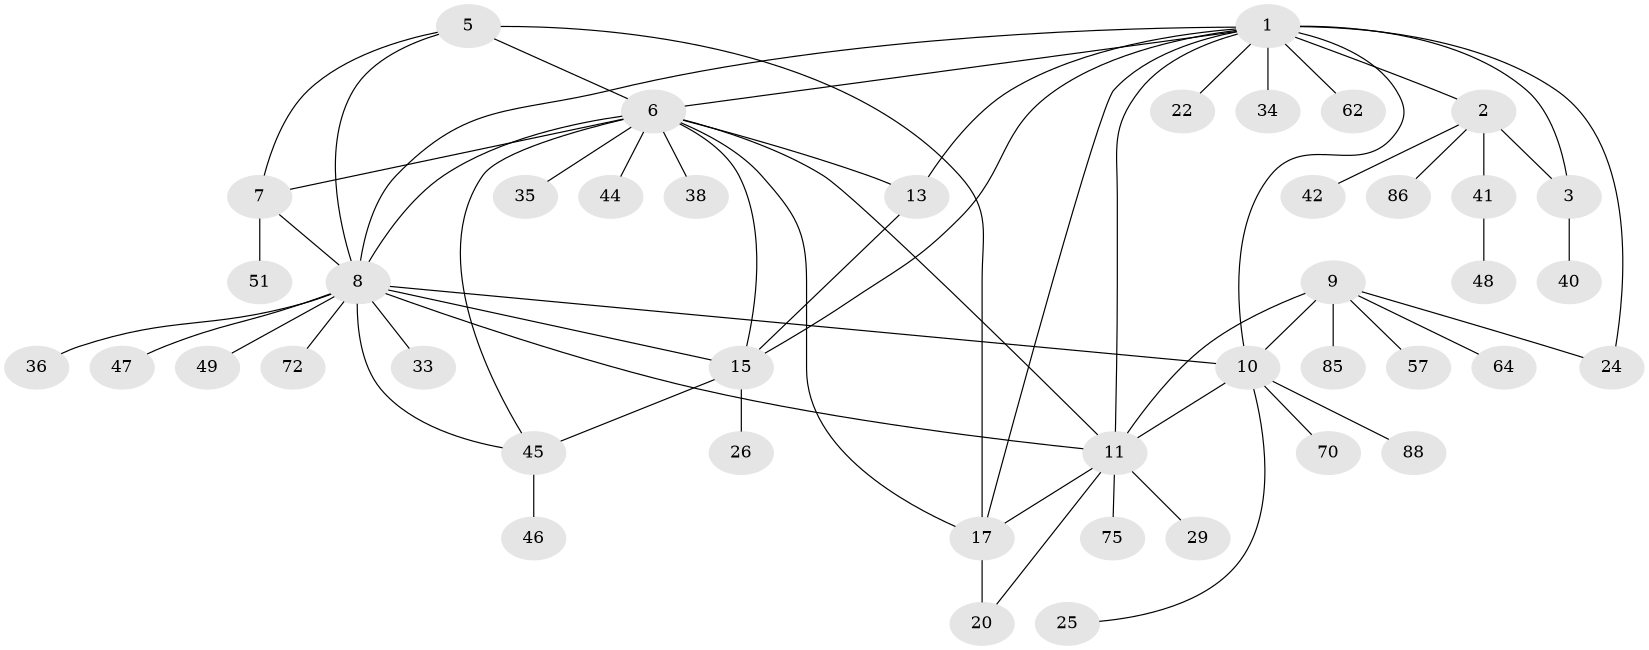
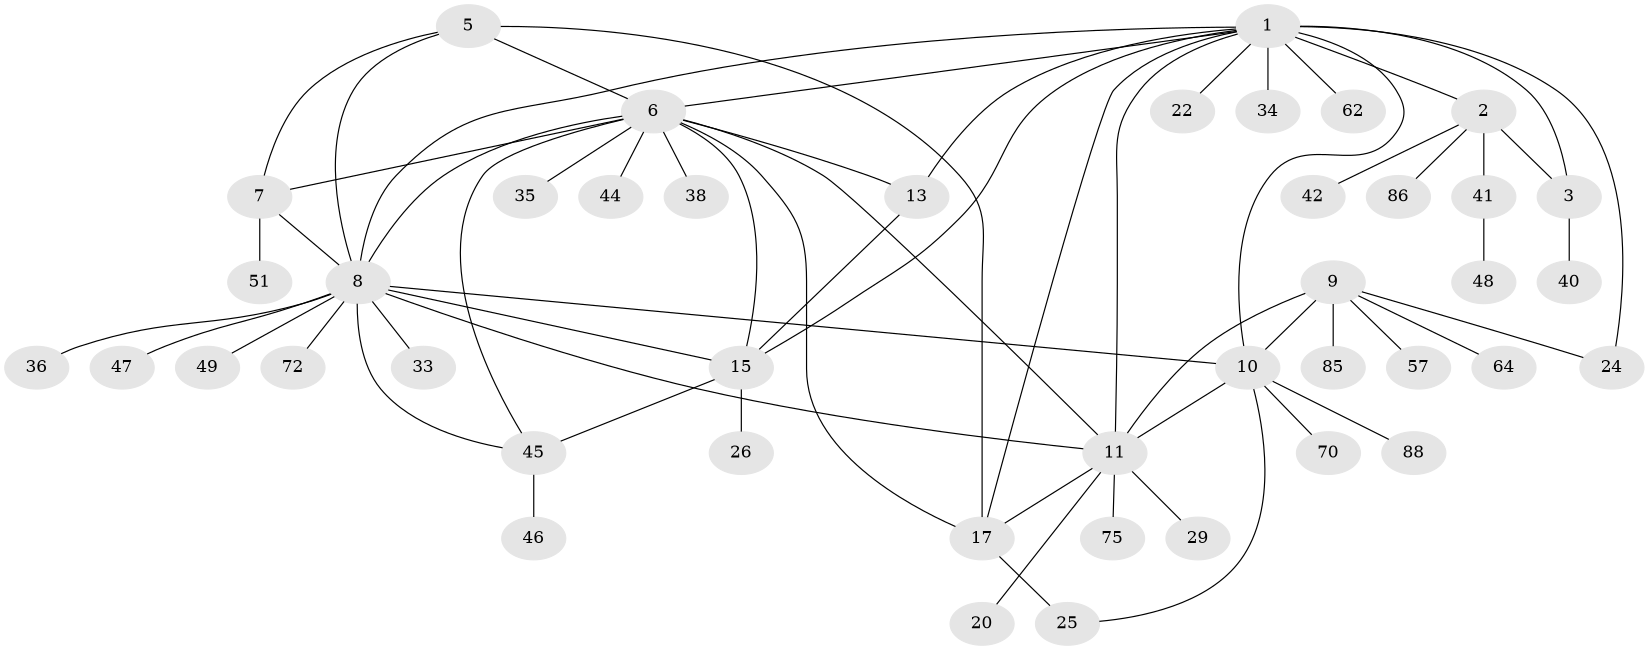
edge "17" -- "20": now "17" -- "25"
